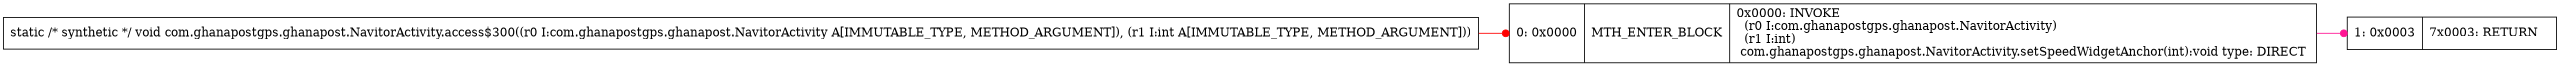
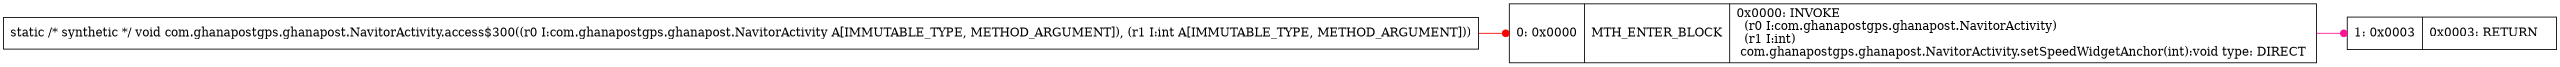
node "1: 0x0003": text "7x0003: RETURN" -> "0x0003: RETURN"
